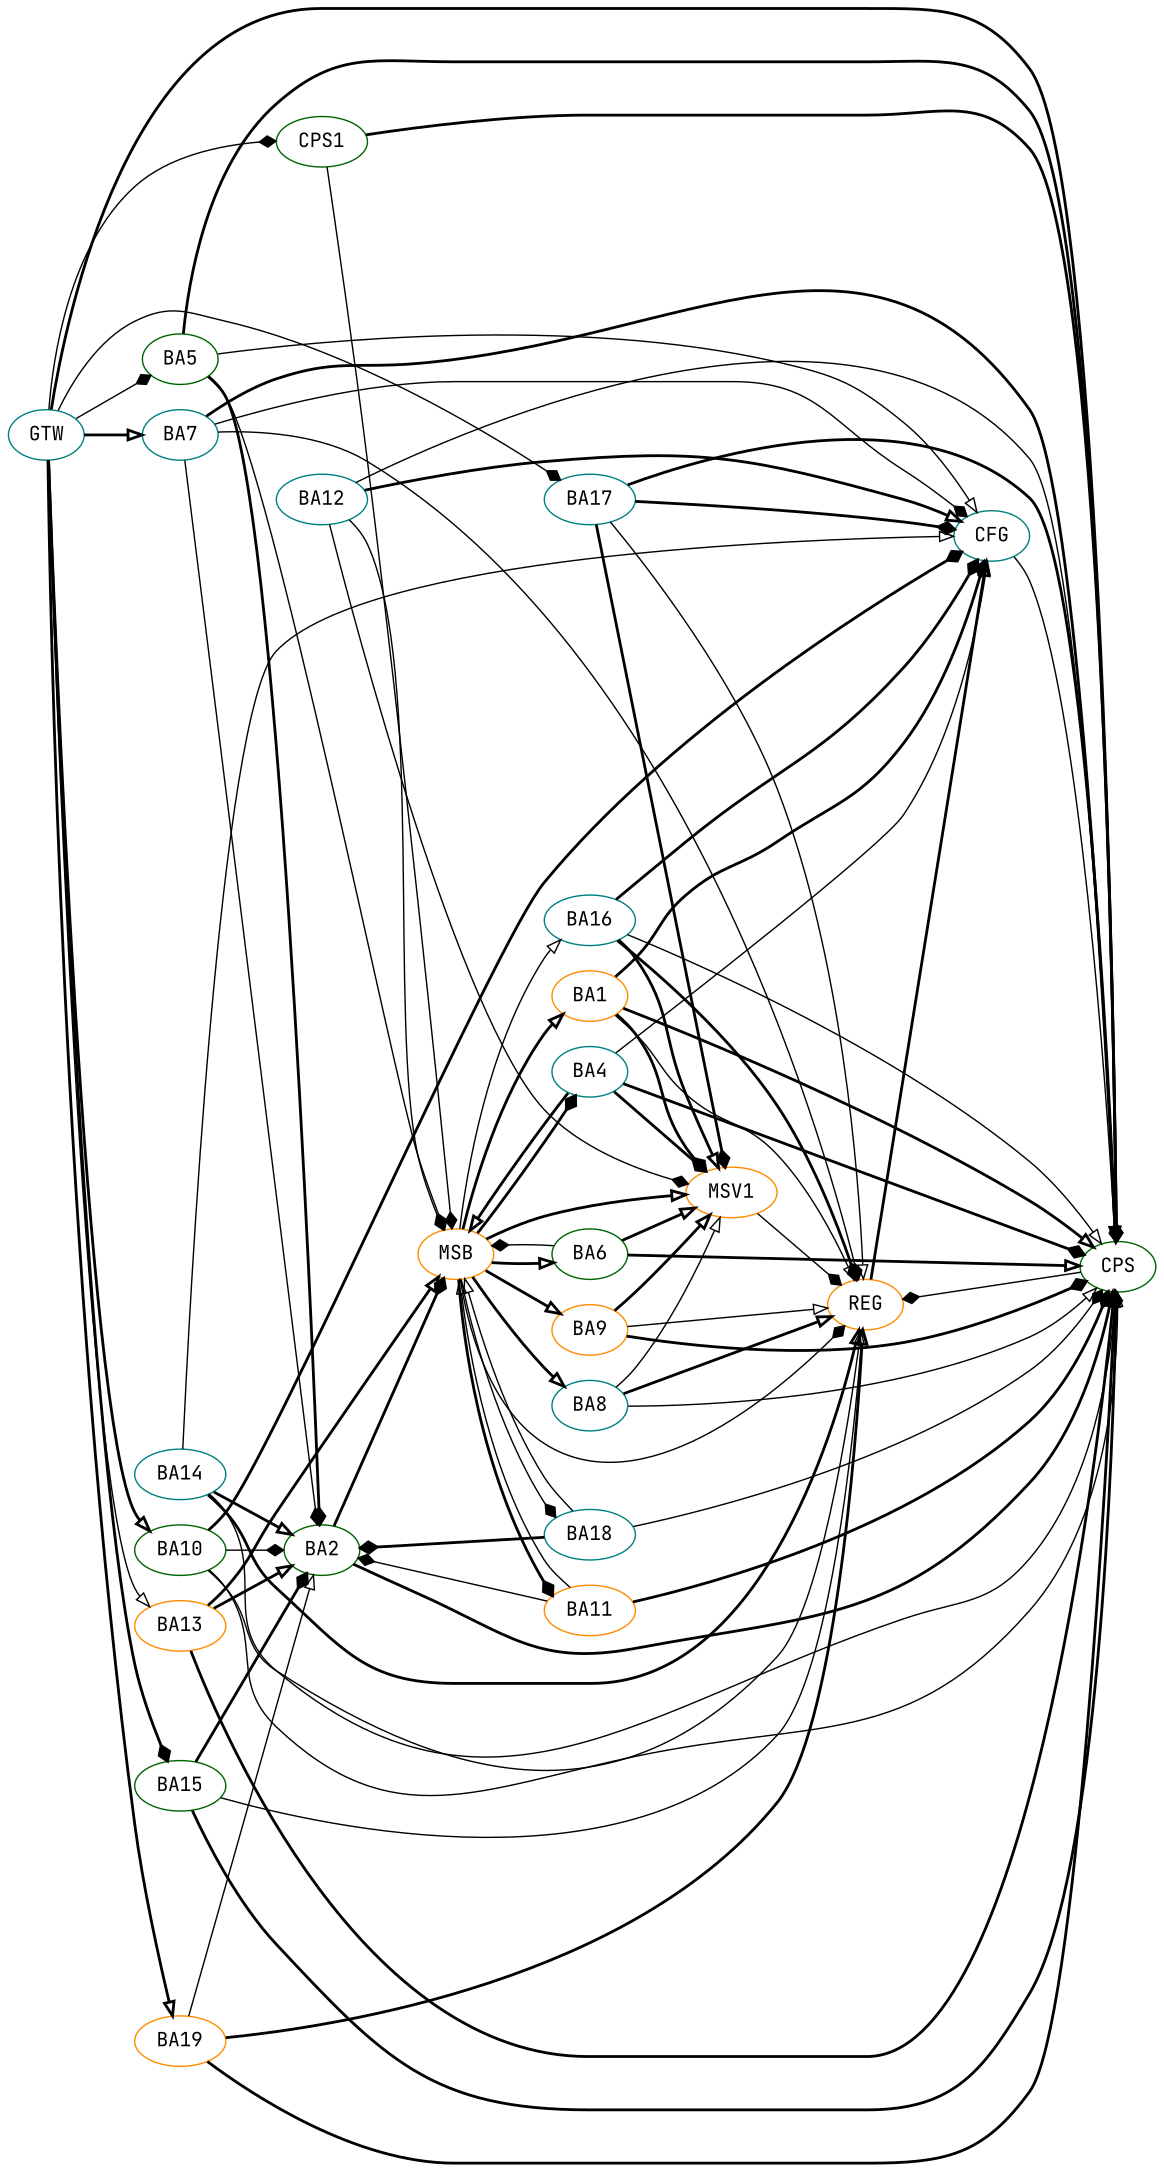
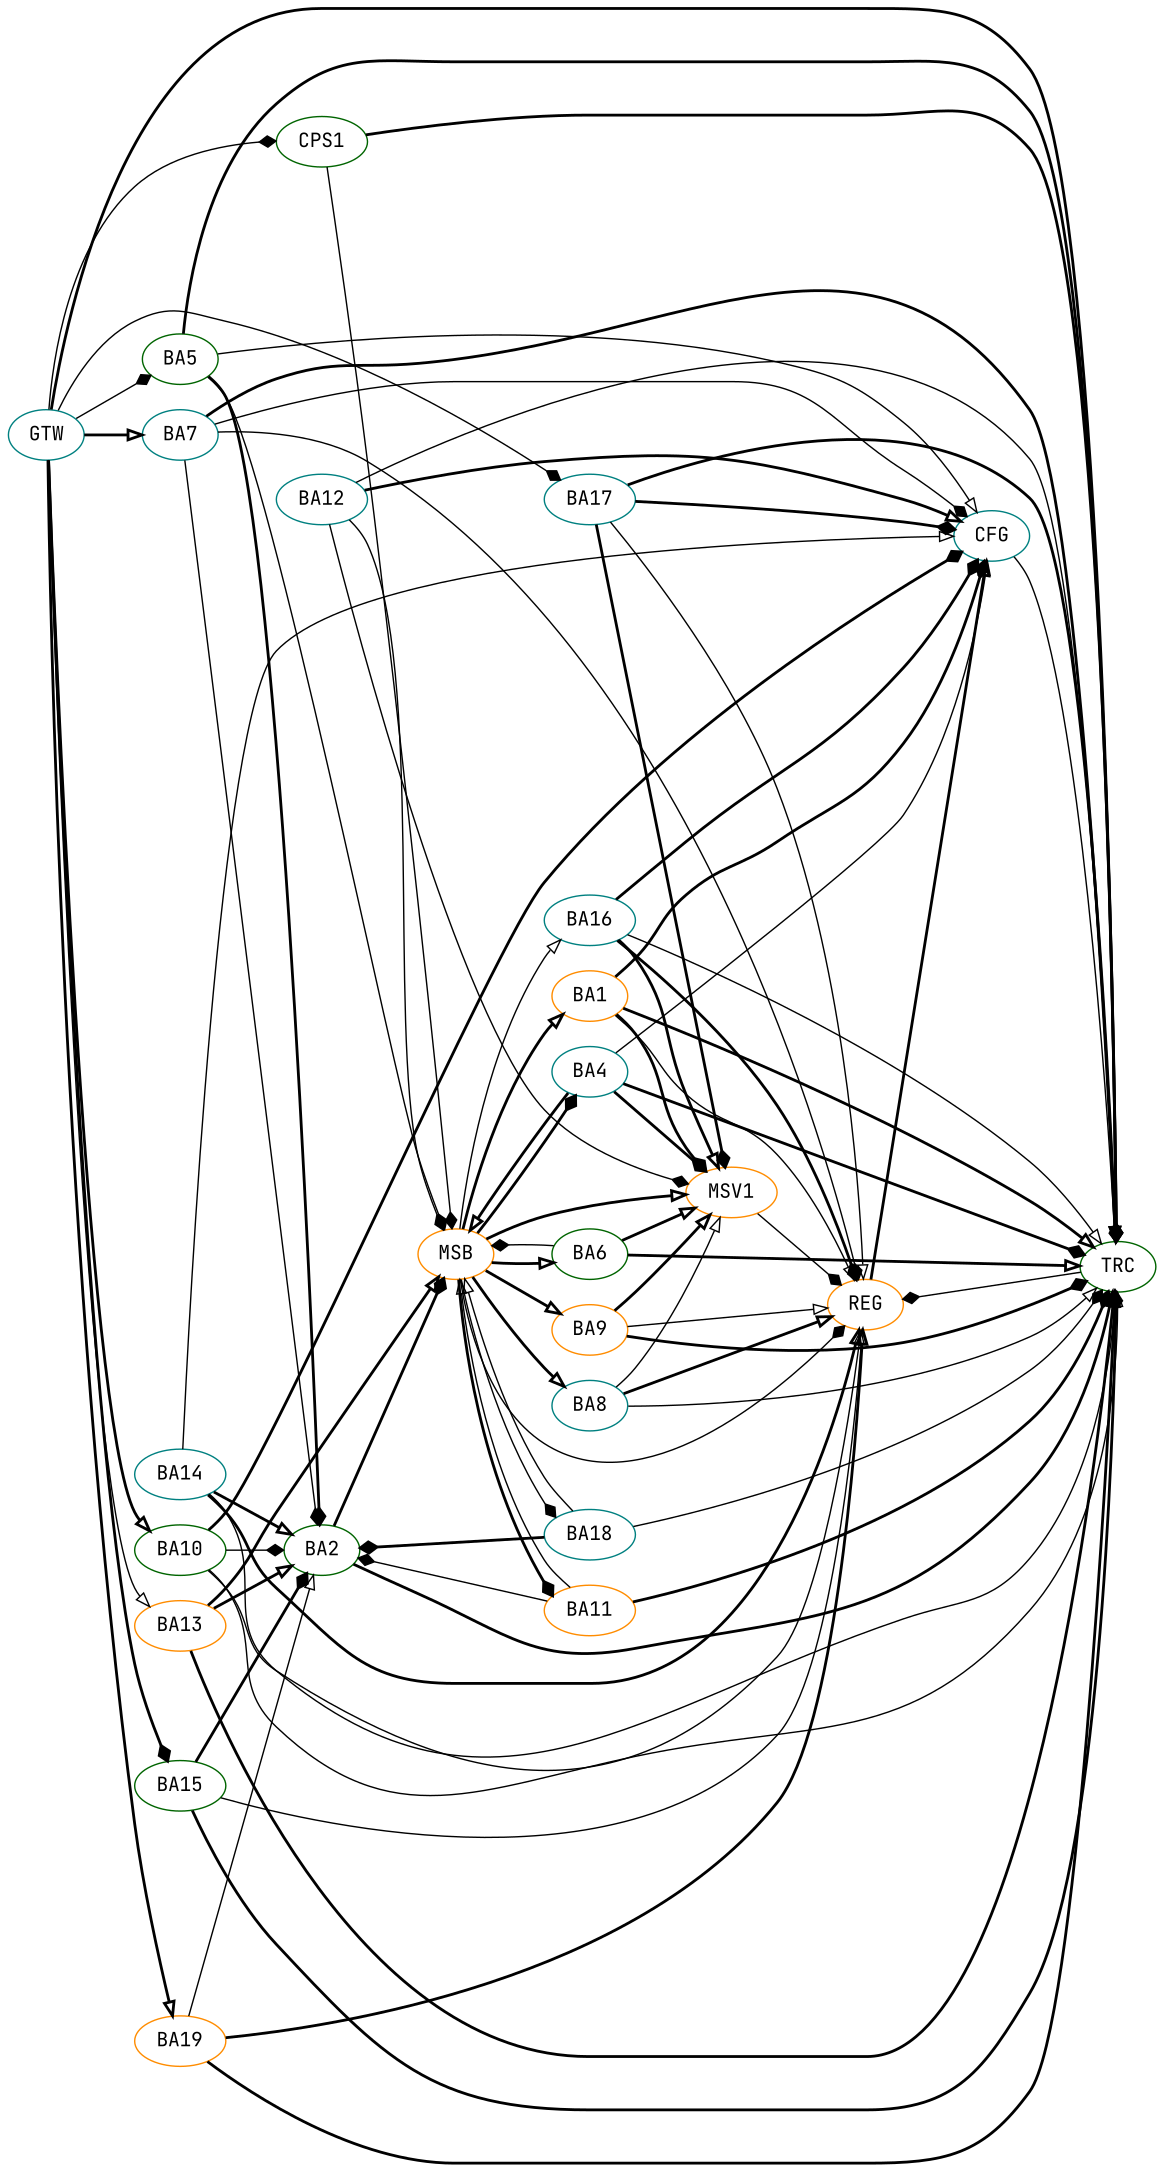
node "CPS": label "CPS" -> "TRC"
